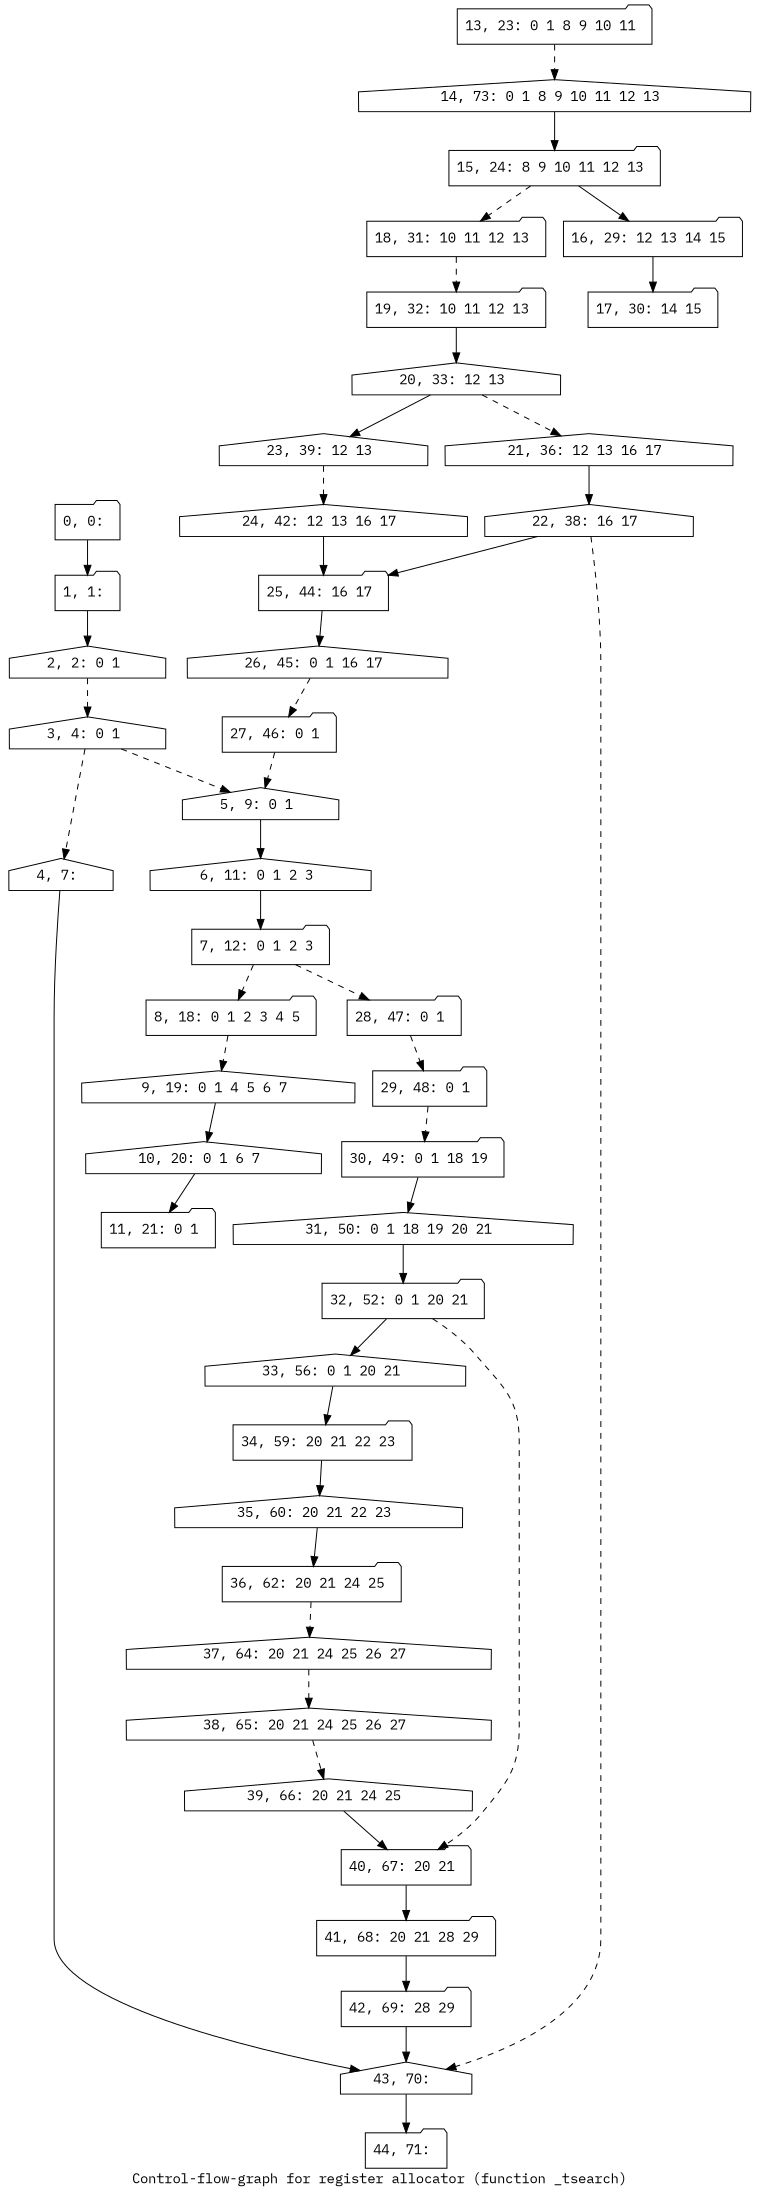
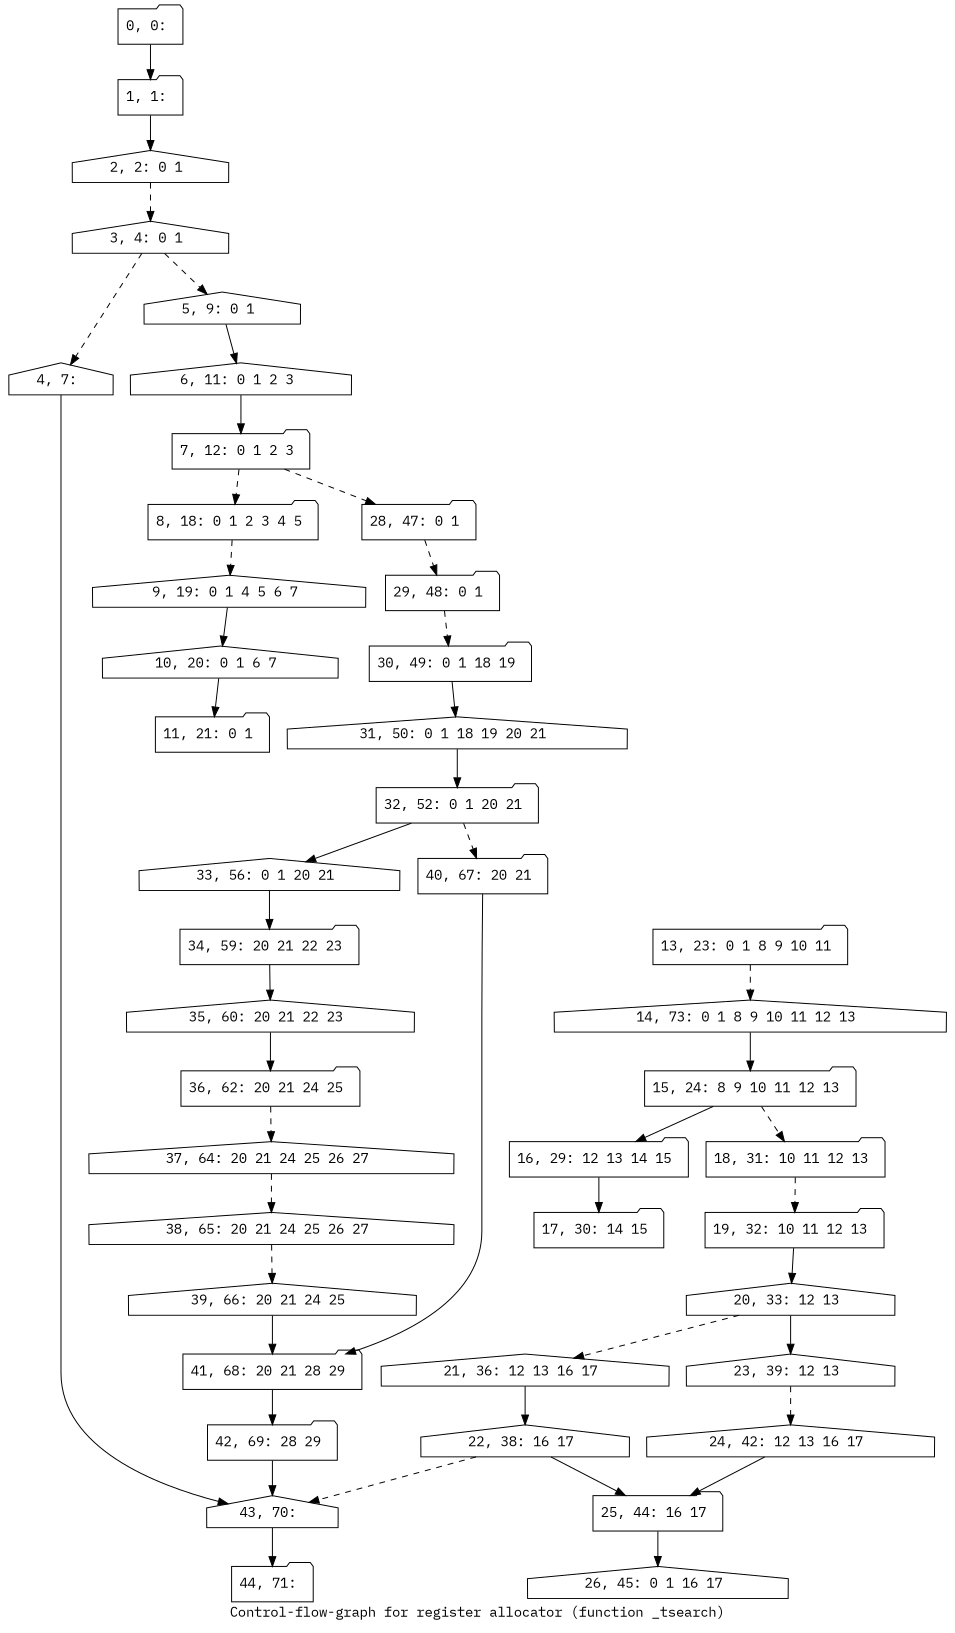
node "27, 46: 0 1": removed
edge "39, 66: 20 21 24 25" -> "40, 67: 20 21": now "39, 66: 20 21 24 25" -> "41, 68: 20 21 28 29"
